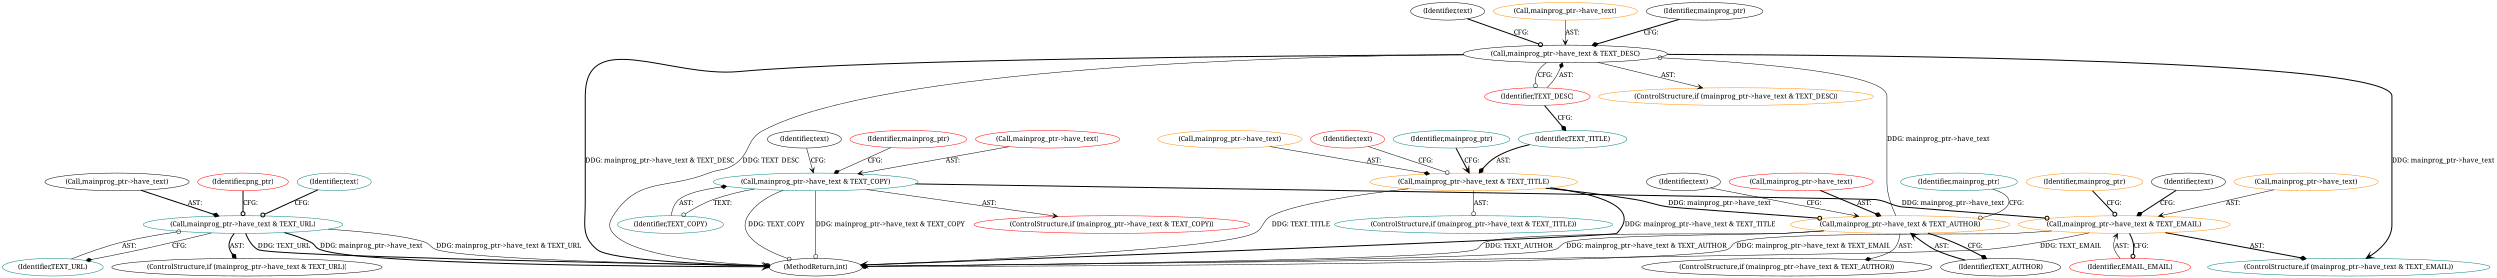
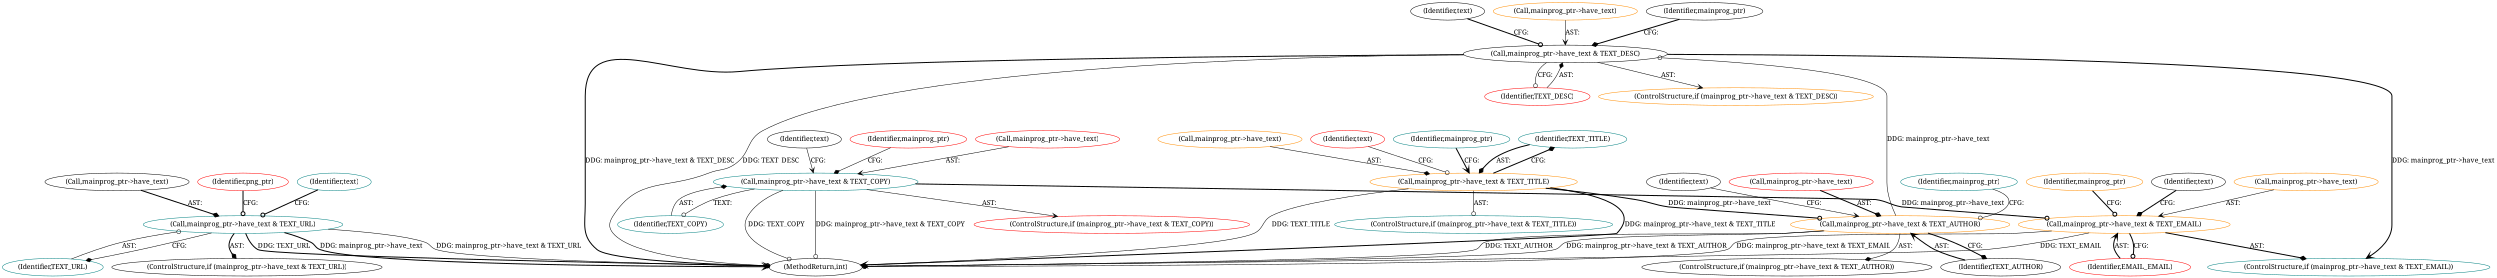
edge "(Identifier,TEXT_DESC)" -> "(Identifier,TEXT_TITLE)": now "(Call,mainprog_ptr->have_text & TEXT_TITLE)" -> "(Identifier,TEXT_TITLE)"
edge "(Identifier,EMAIL_EMAIL)" -> "(Call,mainprog_ptr->have_text & TEXT_EMAIL)": style solid -> bold
